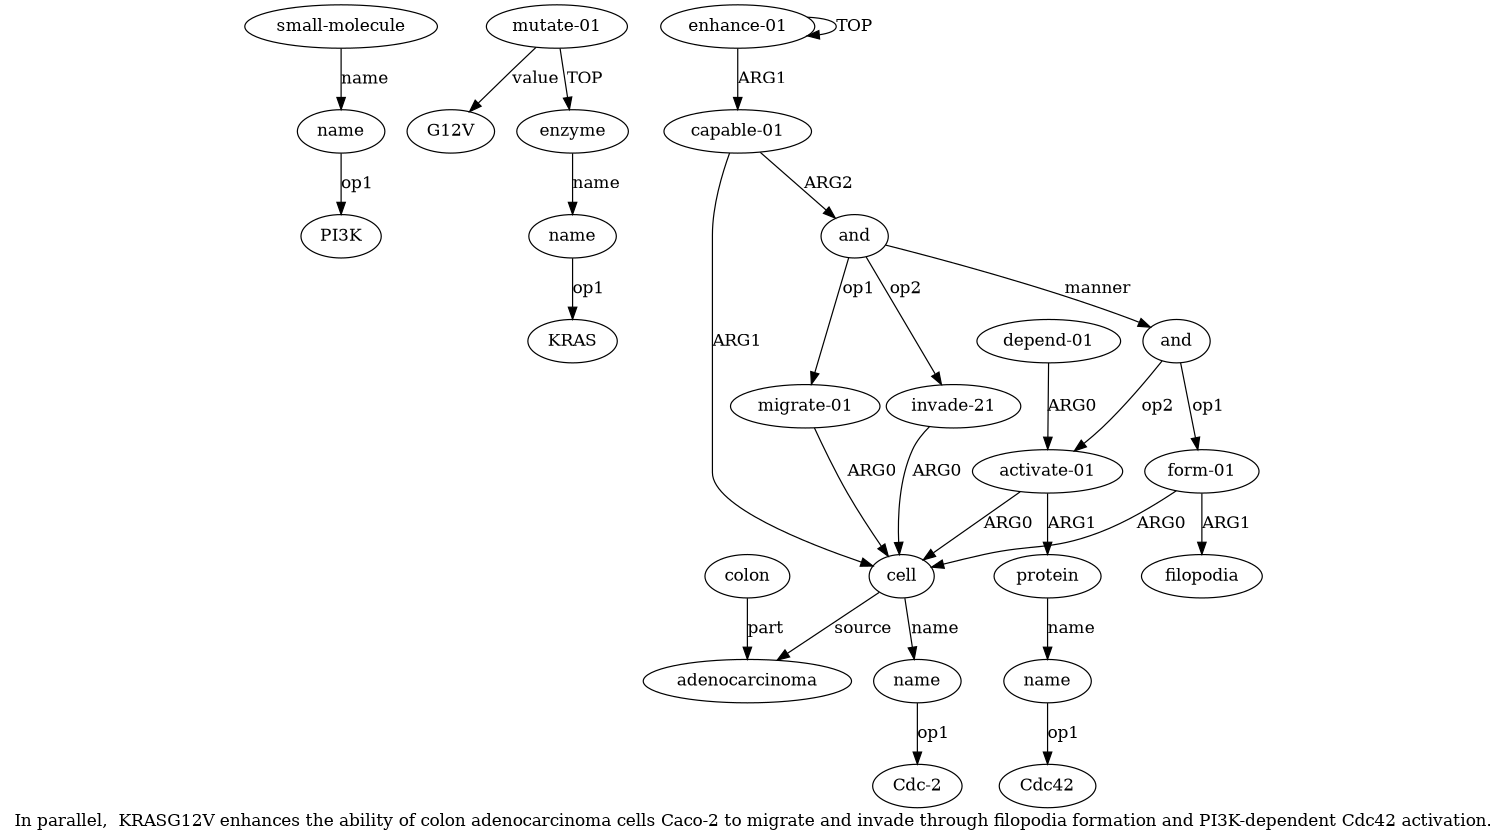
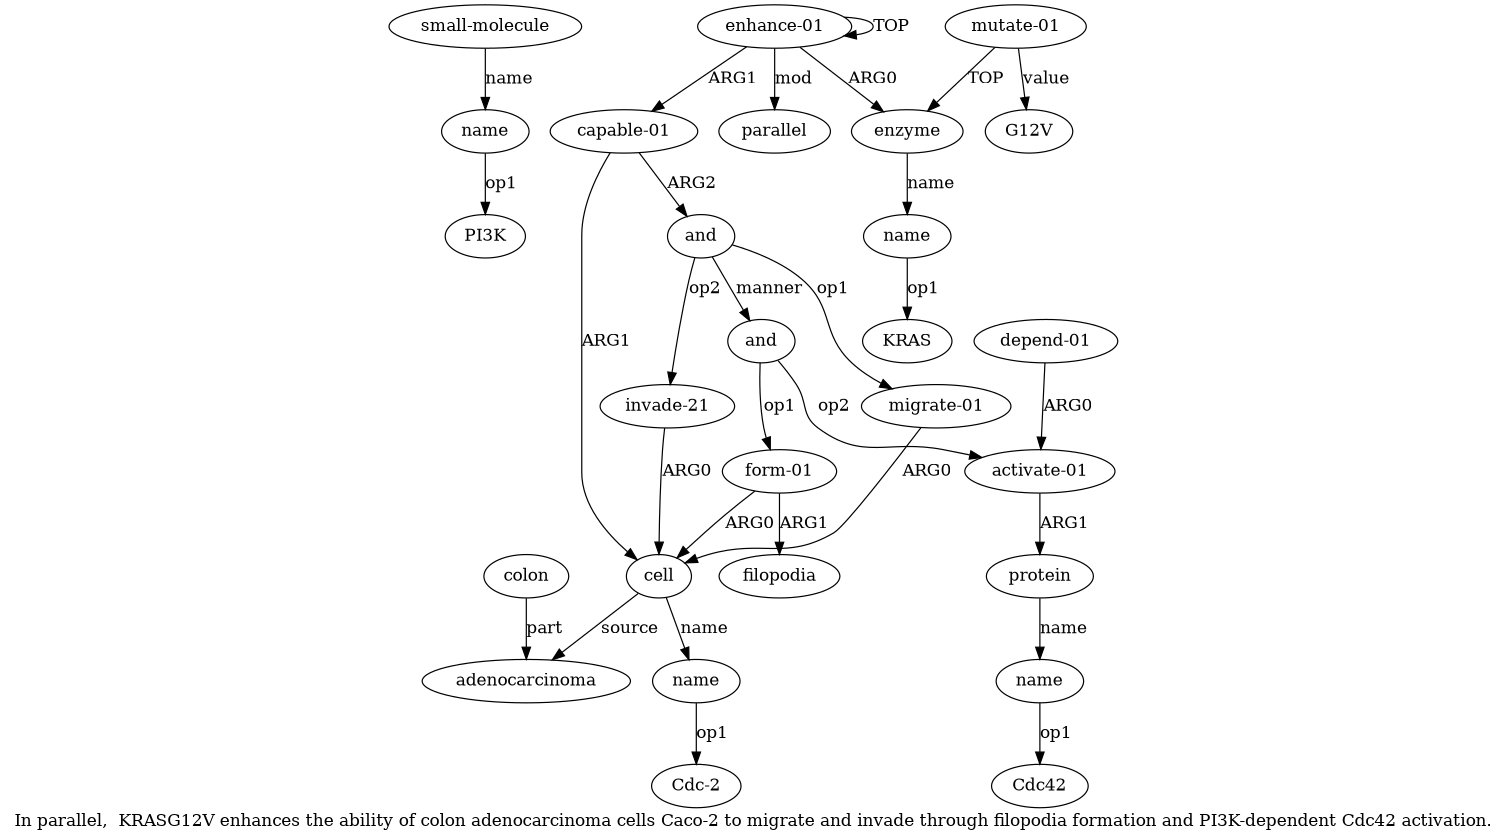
edge "enhance-01" -> "enzyme": added, label "ARG0"
node "parallel": added
edge "activate-01" -> "cell": removed, label "ARG0"
